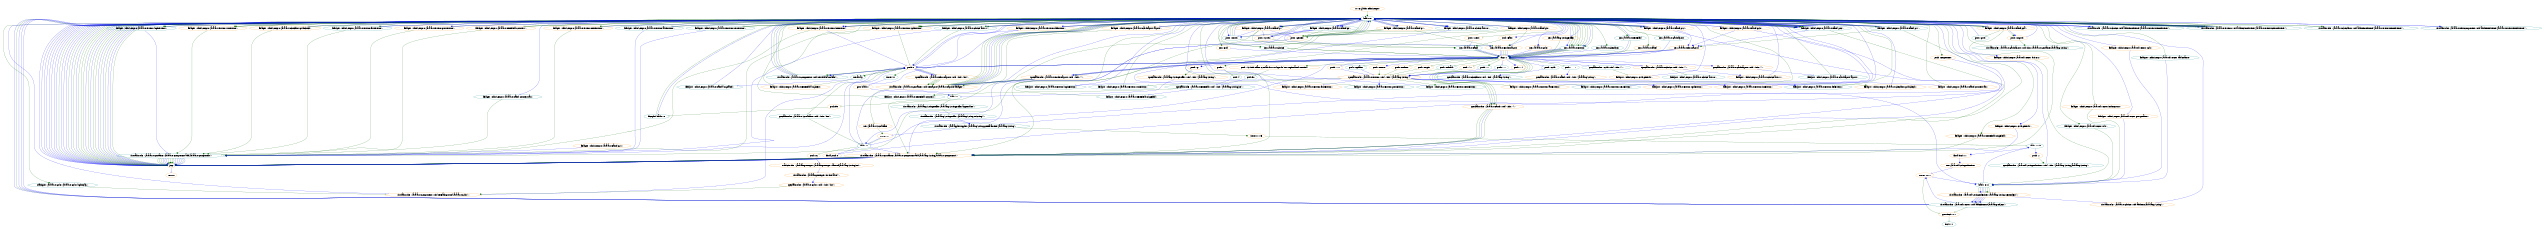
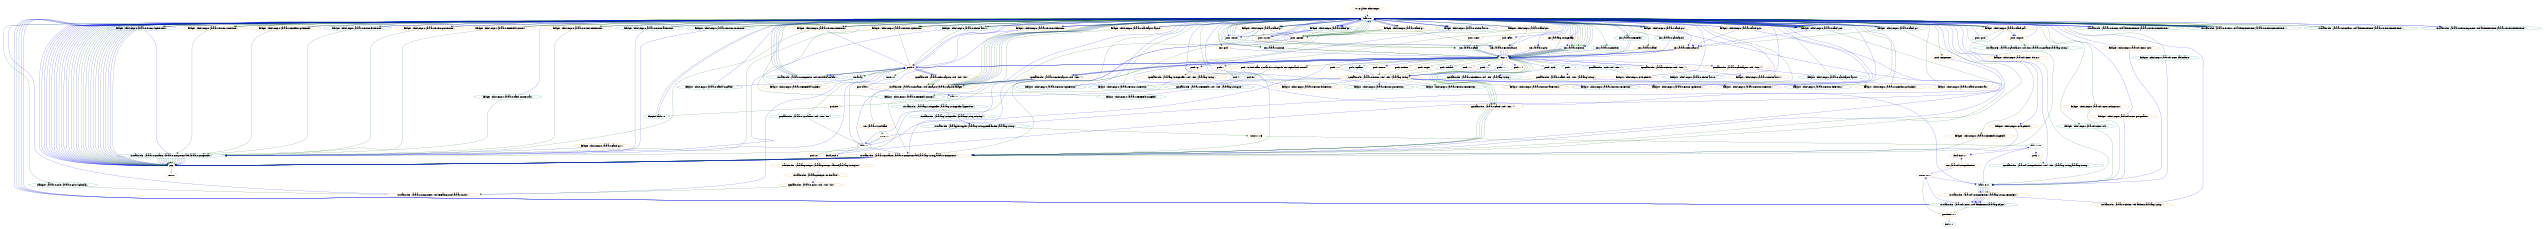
edge "fieldput <ThinSQLpro: java.awt.Choice ausw0>" -> "load.r r0": added
edge "ifnull inc.i r1 1" -> "new java.util.StringTokenizer": reversed
